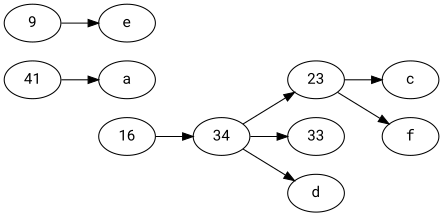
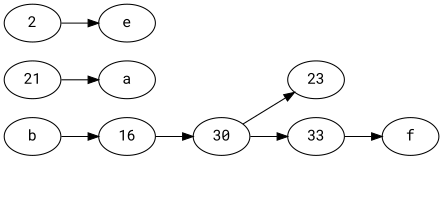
node "9": label "9" -> "2"
node "41": label "41" -> "21"
node "c": removed
edge "23" -> "f": now "33" -> "f"
node "b": added
node "34": label "34" -> "30"
node "d": removed
